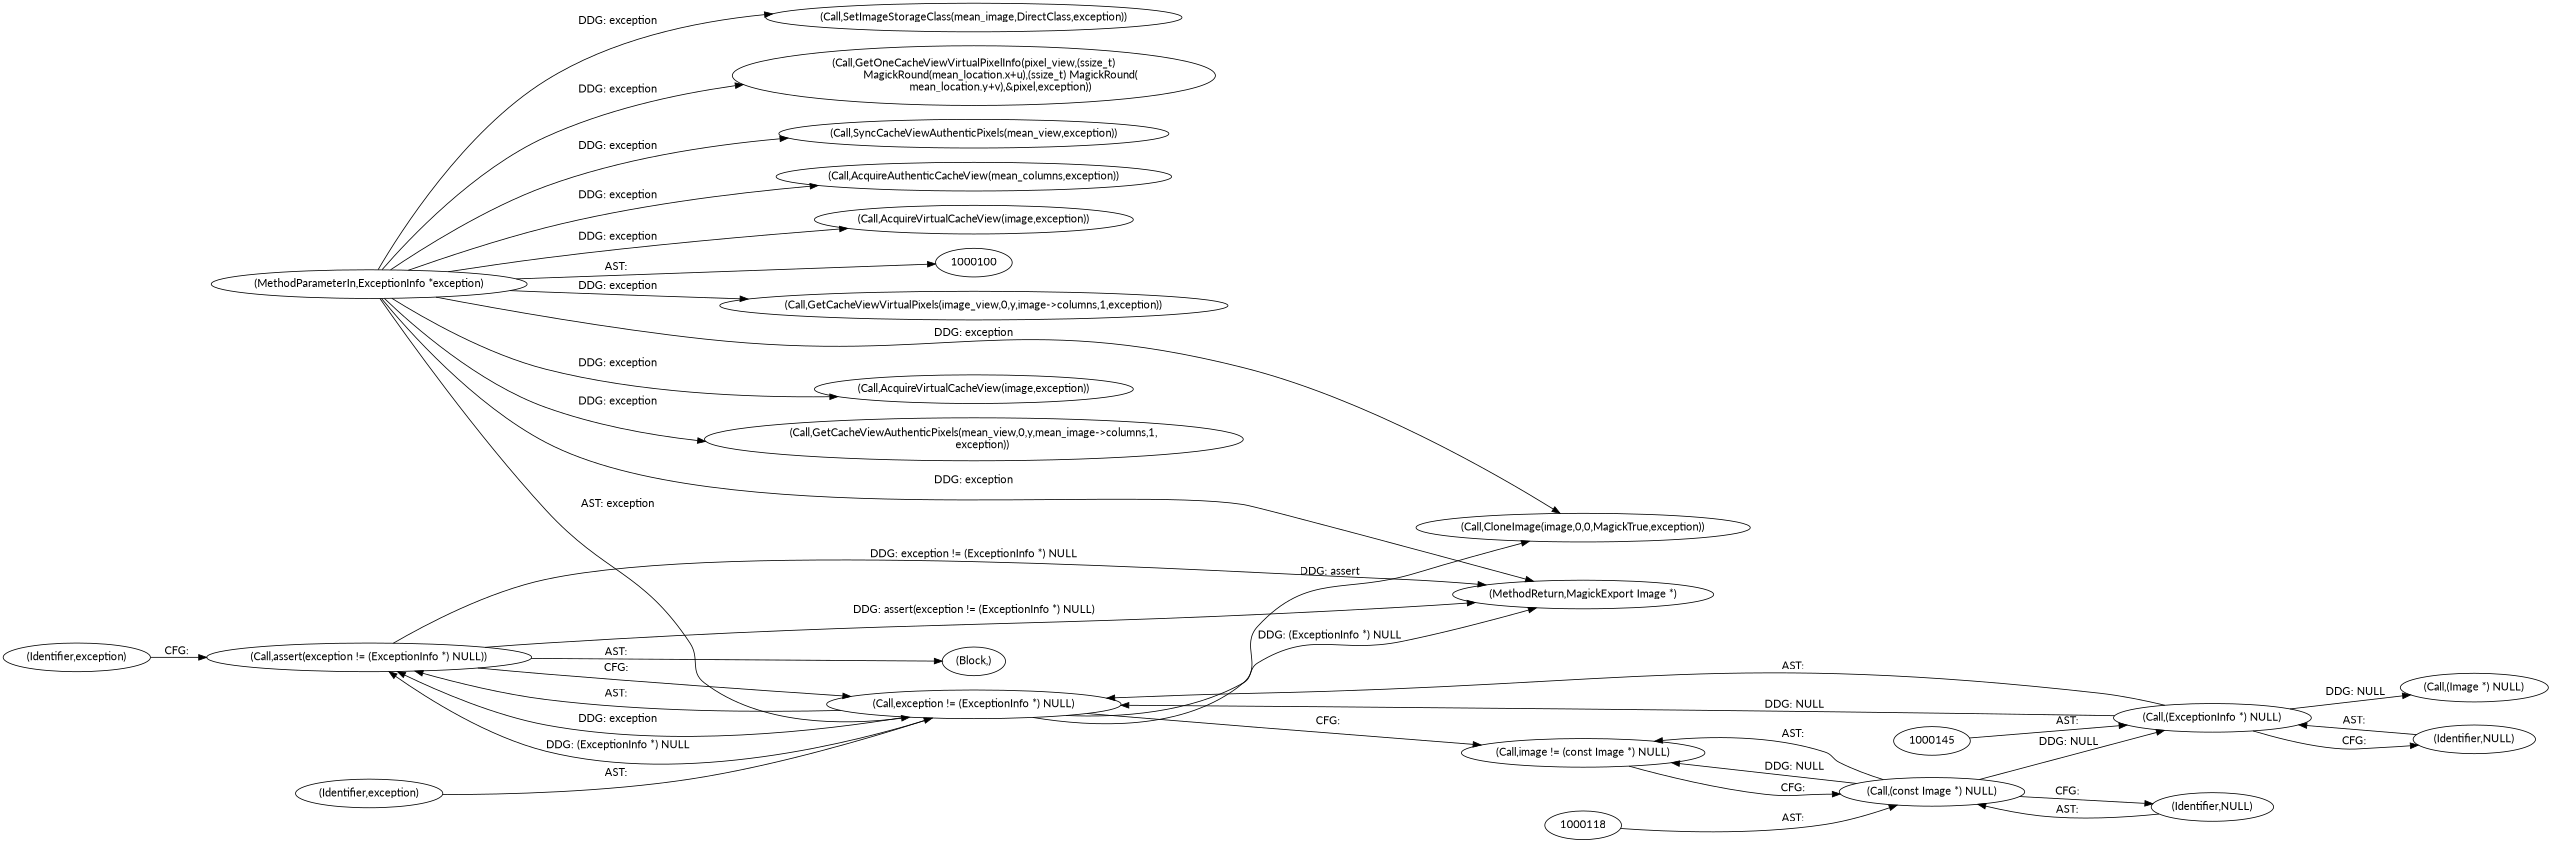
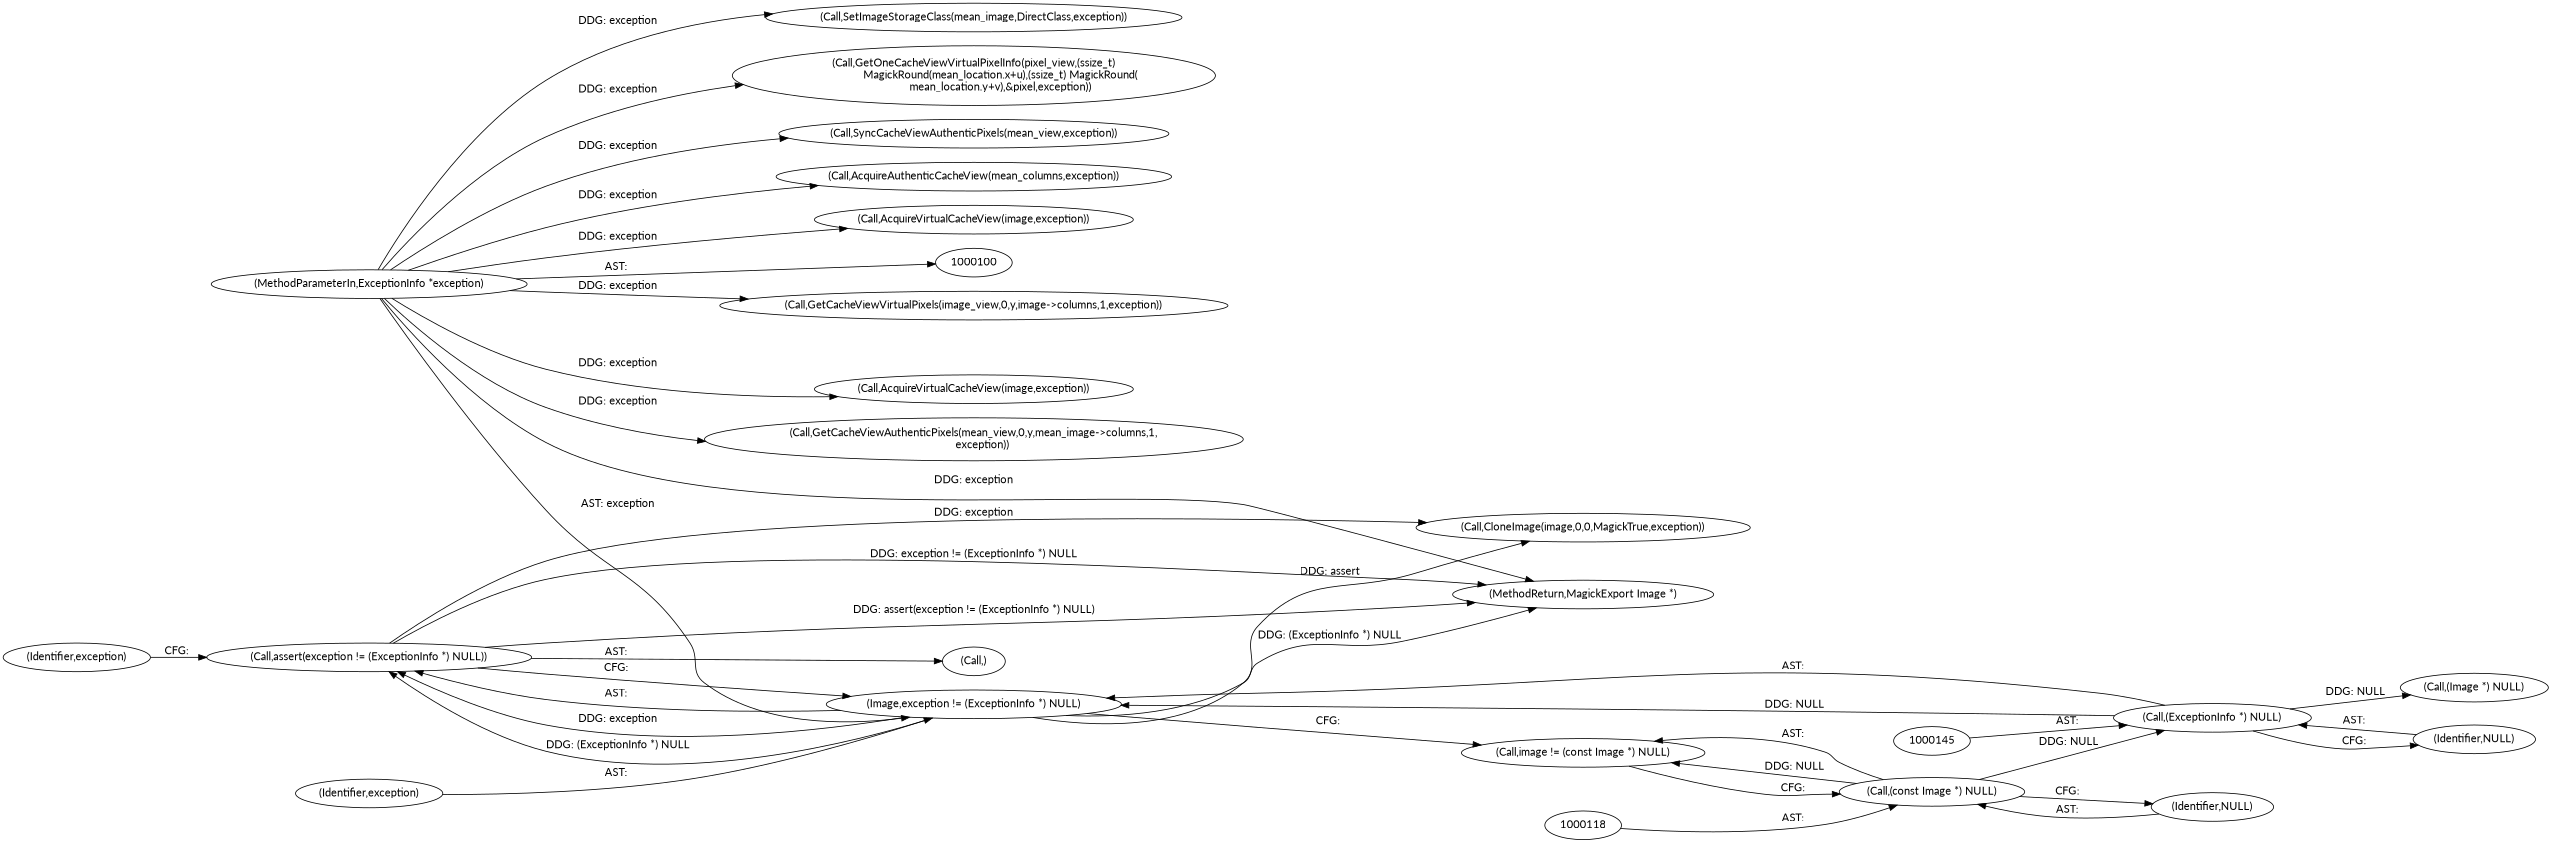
edge "(MethodParameterIn,ExceptionInfo *exception)" -> "(Call,CloneImage(image,0,0,MagickTrue,exception))": now "(Call,assert(exception != (ExceptionInfo *) NULL))" -> "(Call,CloneImage(image,0,0,MagickTrue,exception))"
node "(Block,)": label "(Block,)" -> "(Call,)"
node "(Call,exception != (ExceptionInfo *) NULL)": label "(Call,exception != (ExceptionInfo *) NULL)" -> "(Image,exception != (ExceptionInfo *) NULL)"
